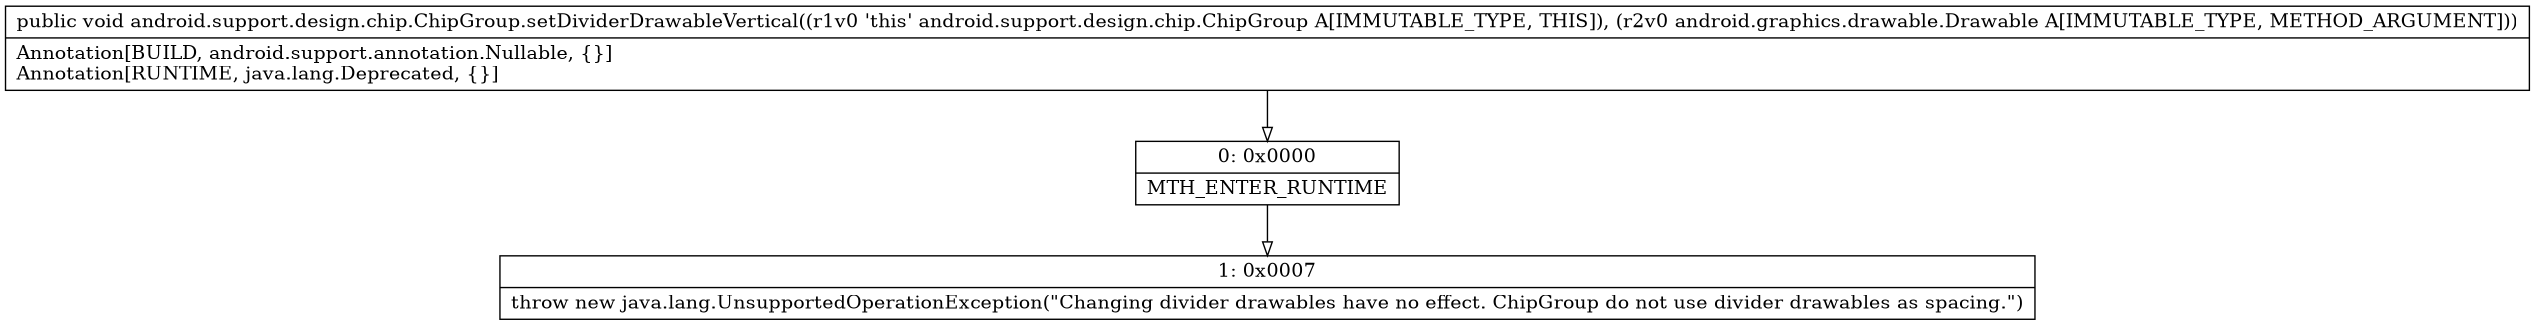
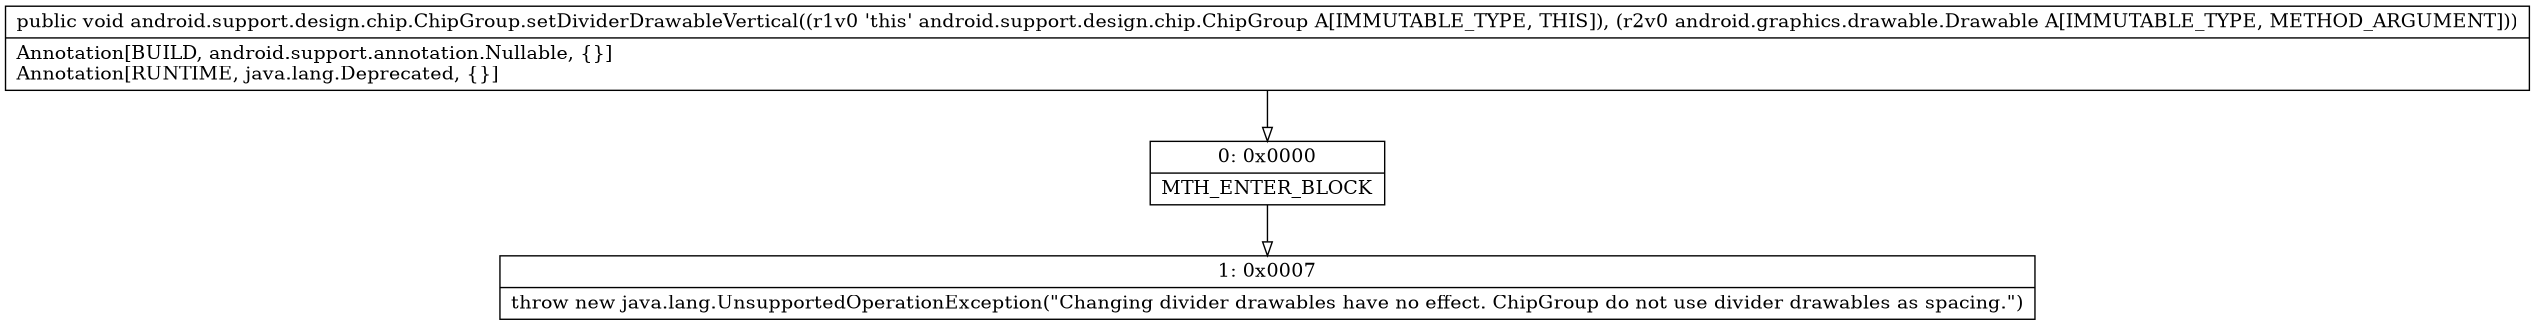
node "0: 0x0000": text "MTH_ENTER_RUNTIME" -> "MTH_ENTER_BLOCK"
